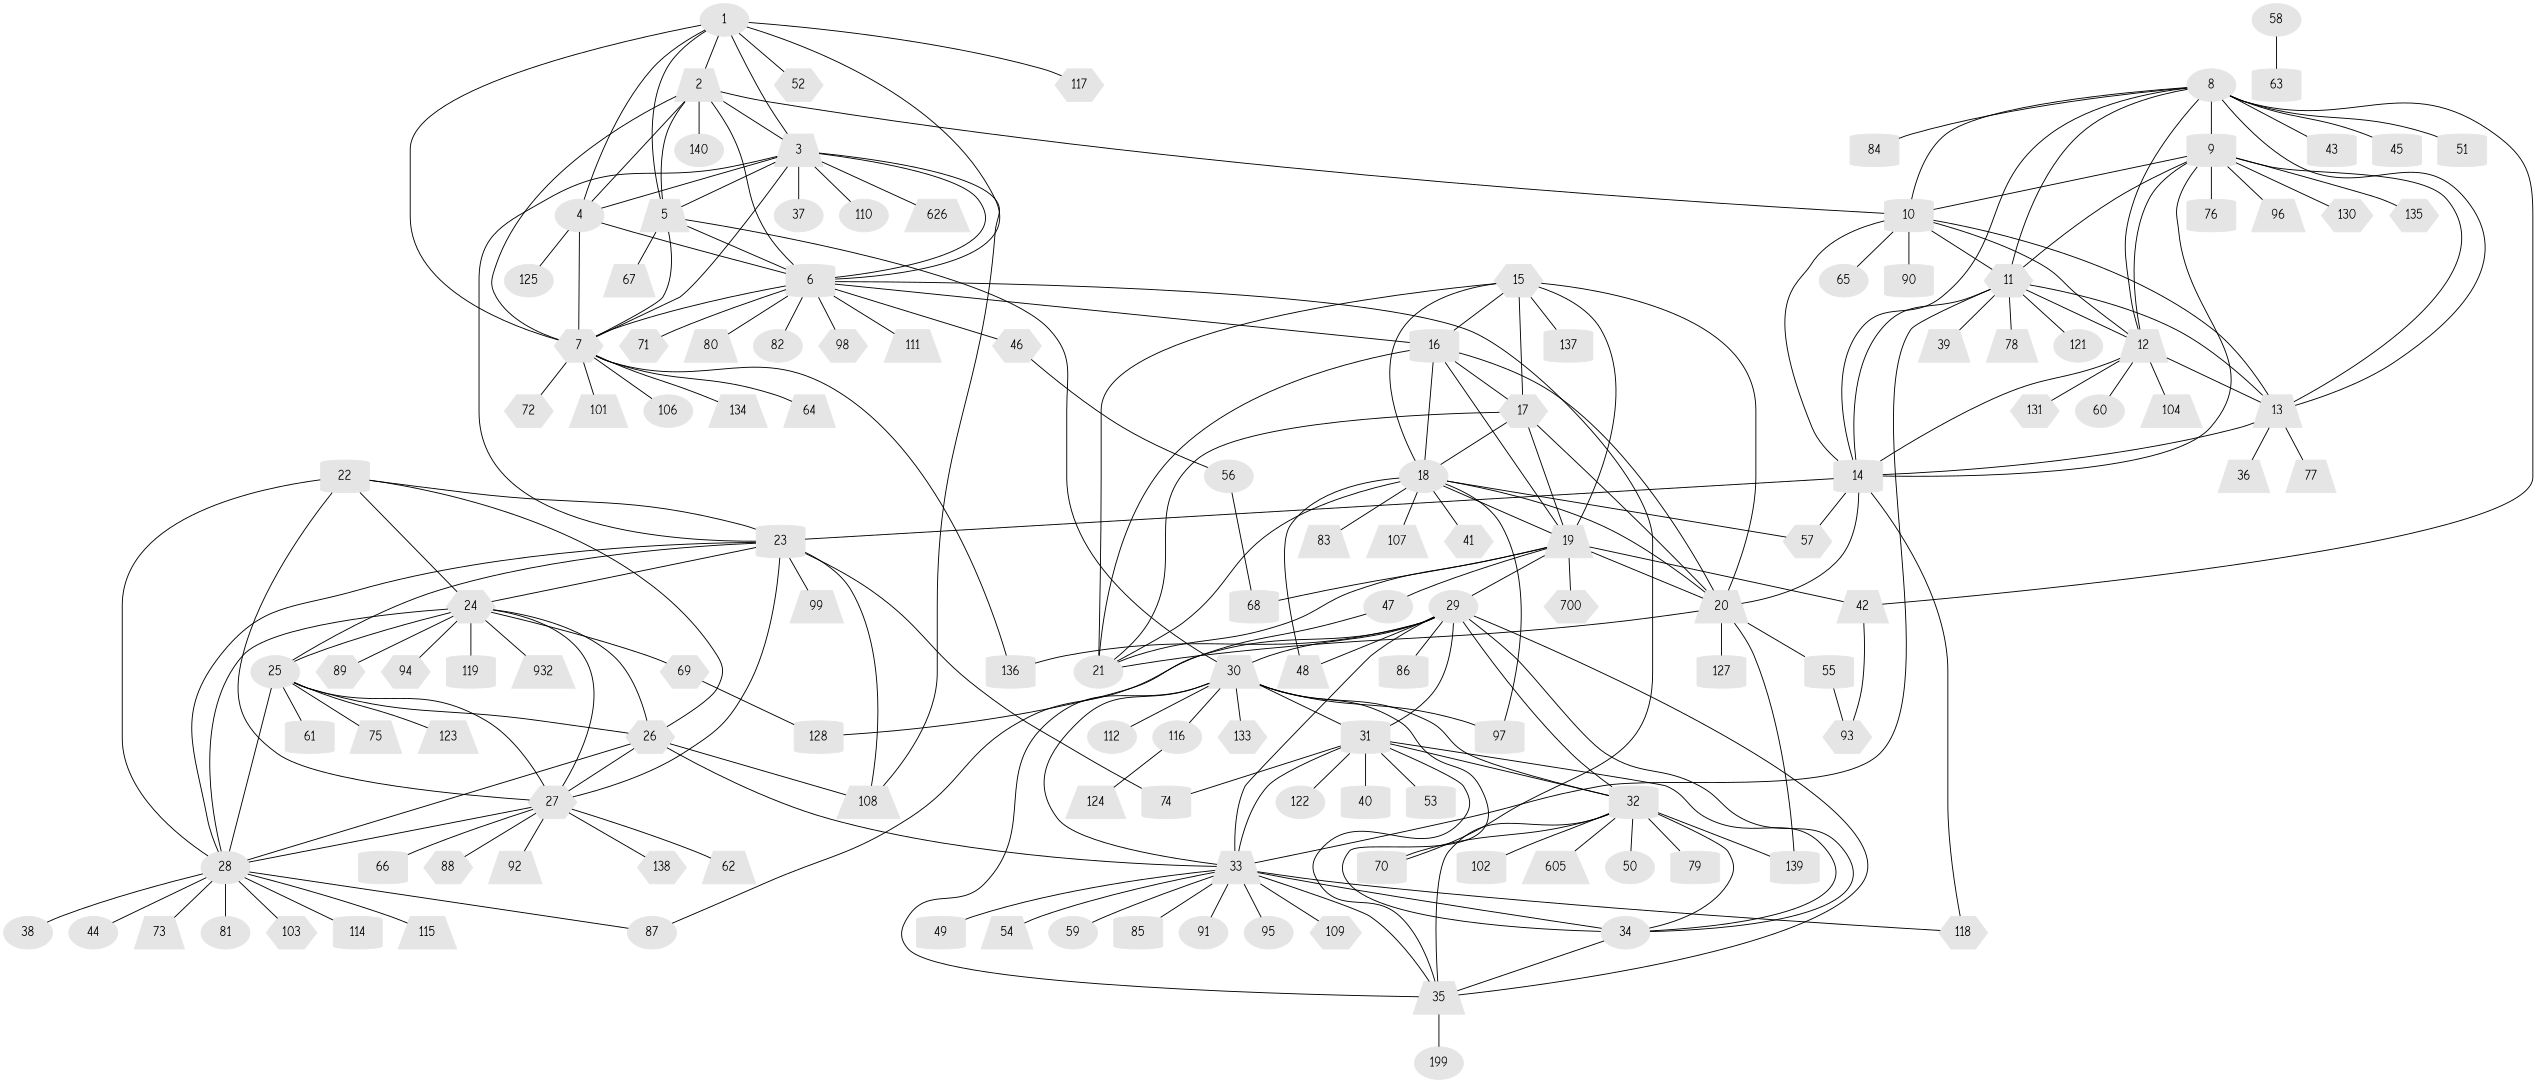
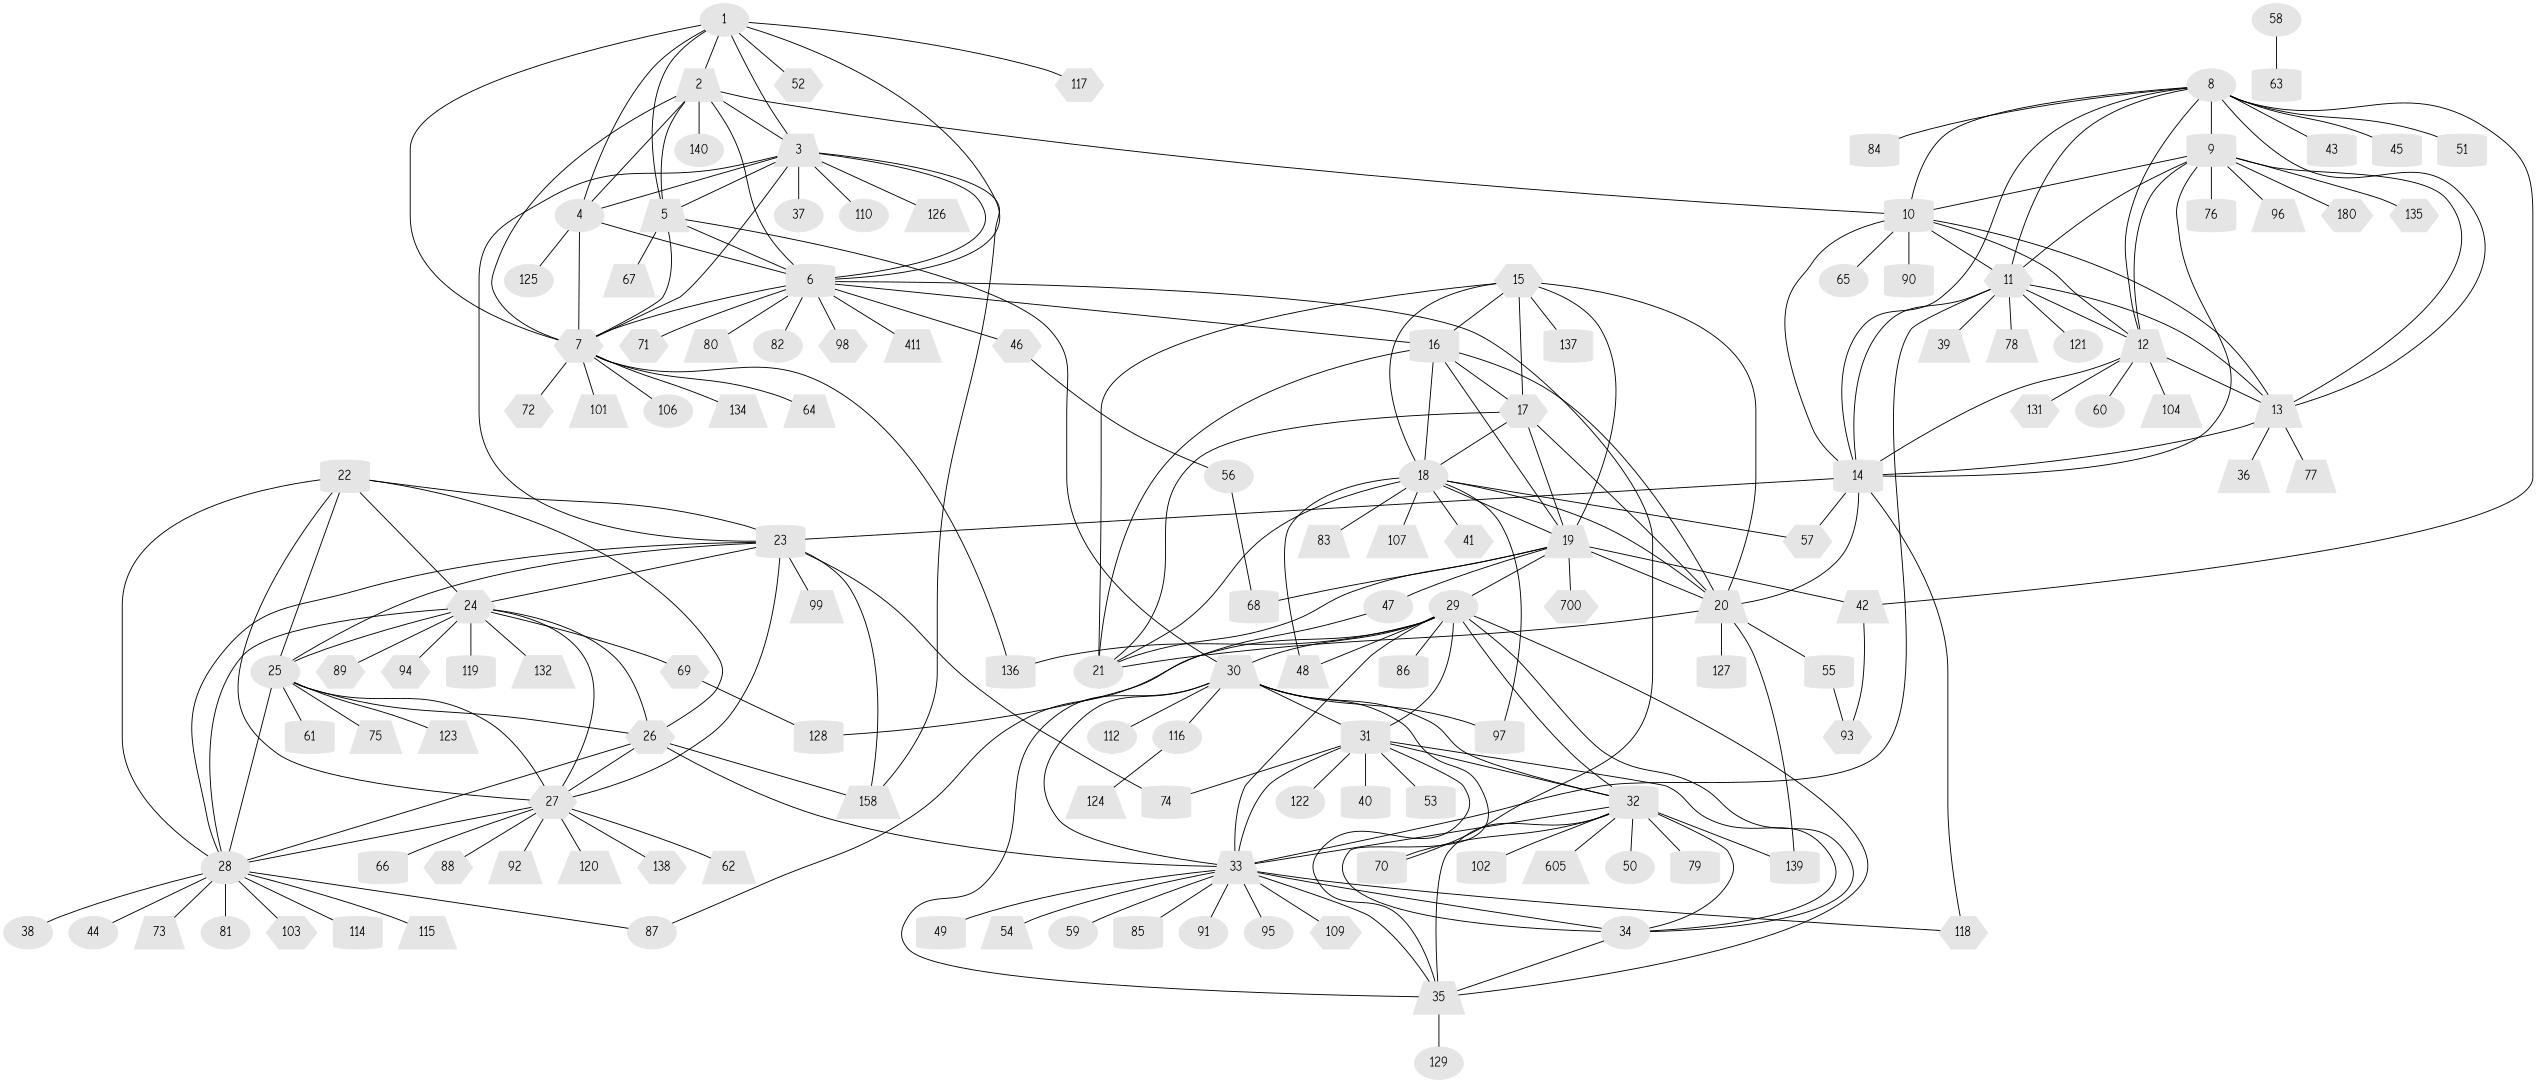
node "626": label "626" -> "126"
node "130": label "130" -> "180"
node "111": label "111" -> "411"
edge "22" -- "25": added
node "932": label "932" -> "132"
node "133": removed
node "108": label "108" -> "158"
edge "32" -- "33": added
node "120": added
node "199": label "199" -> "129"
